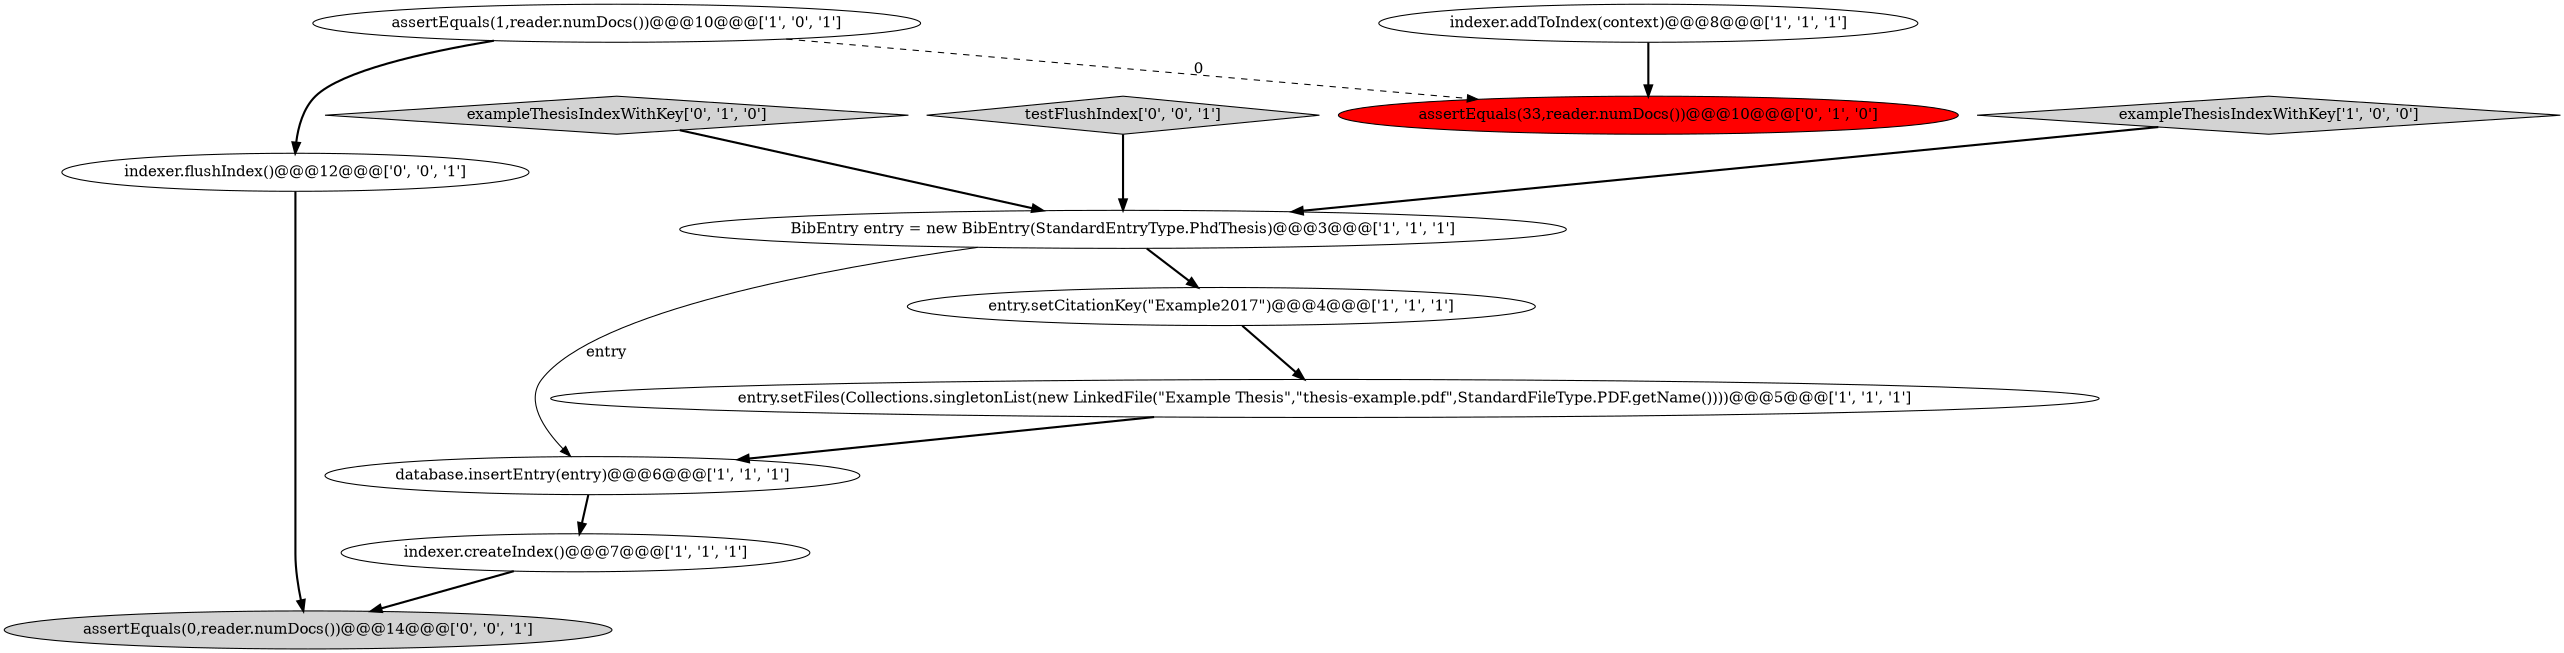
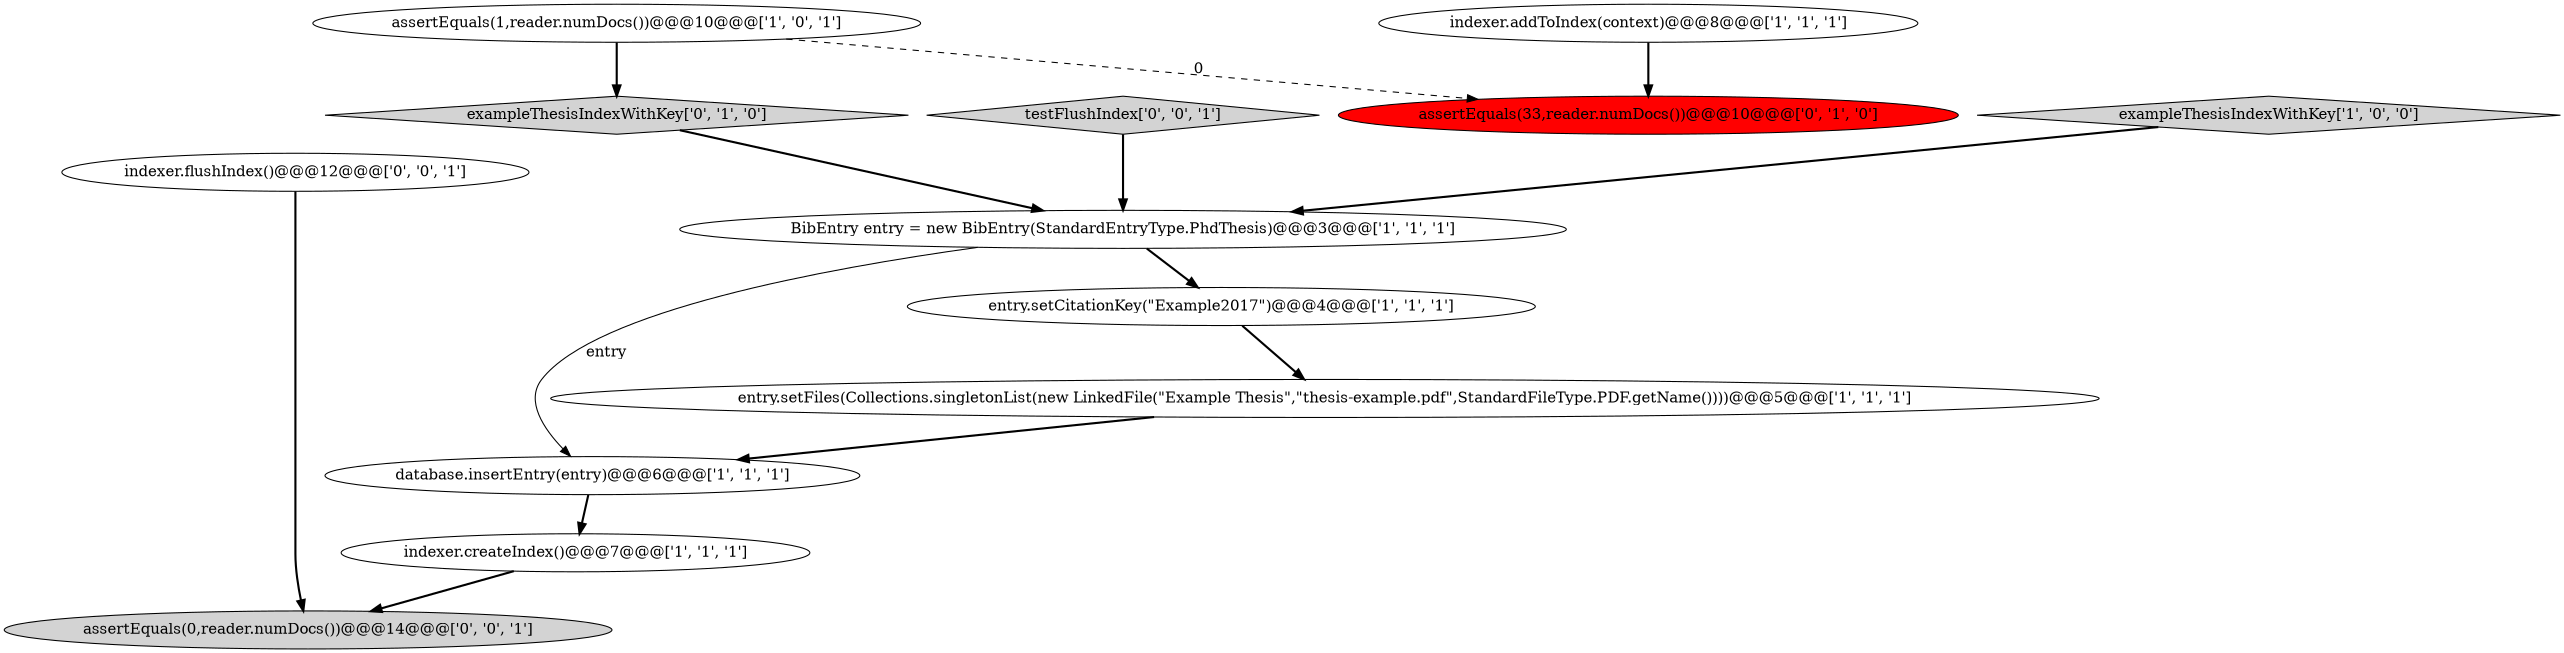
edge "assertEquals(1,reader.numDocs())@@@10@@@['1', '0', '1']" -> "indexer.flushIndex()@@@12@@@['0', '0', '1']": now "assertEquals(1,reader.numDocs())@@@10@@@['1', '0', '1']" -> "exampleThesisIndexWithKey['0', '1', '0']"
